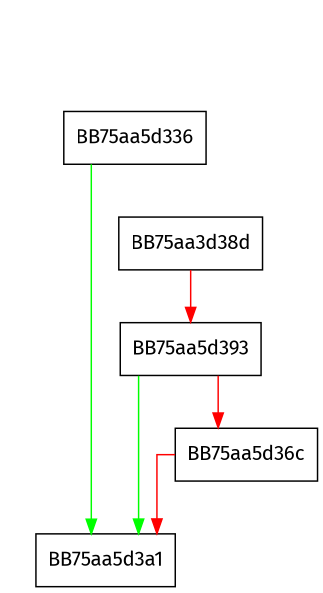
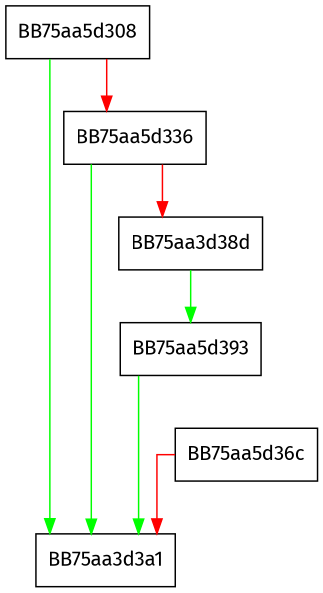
node "BB75aa5d308": added
edge "BB75aa5d336" -> "BB75aa3d38d": added
edge "BB75aa3d38d" -> "BB75aa5d393": color red -> green
edge "BB75aa5d393" -> "BB75aa5d36c": removed
node "BB75aa5d3a1": label "BB75aa5d3a1" -> "BB75aa3d3a1"
